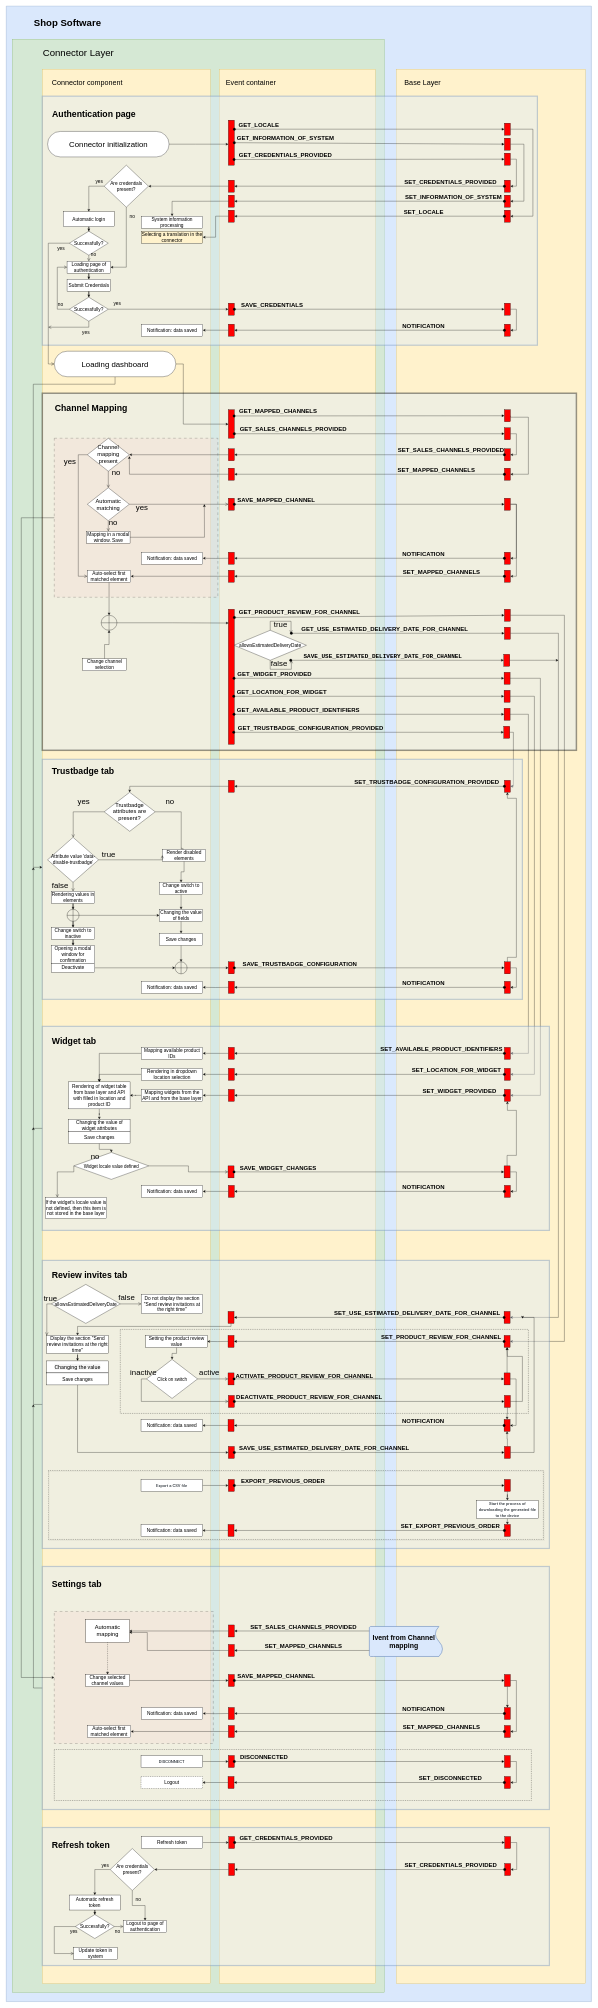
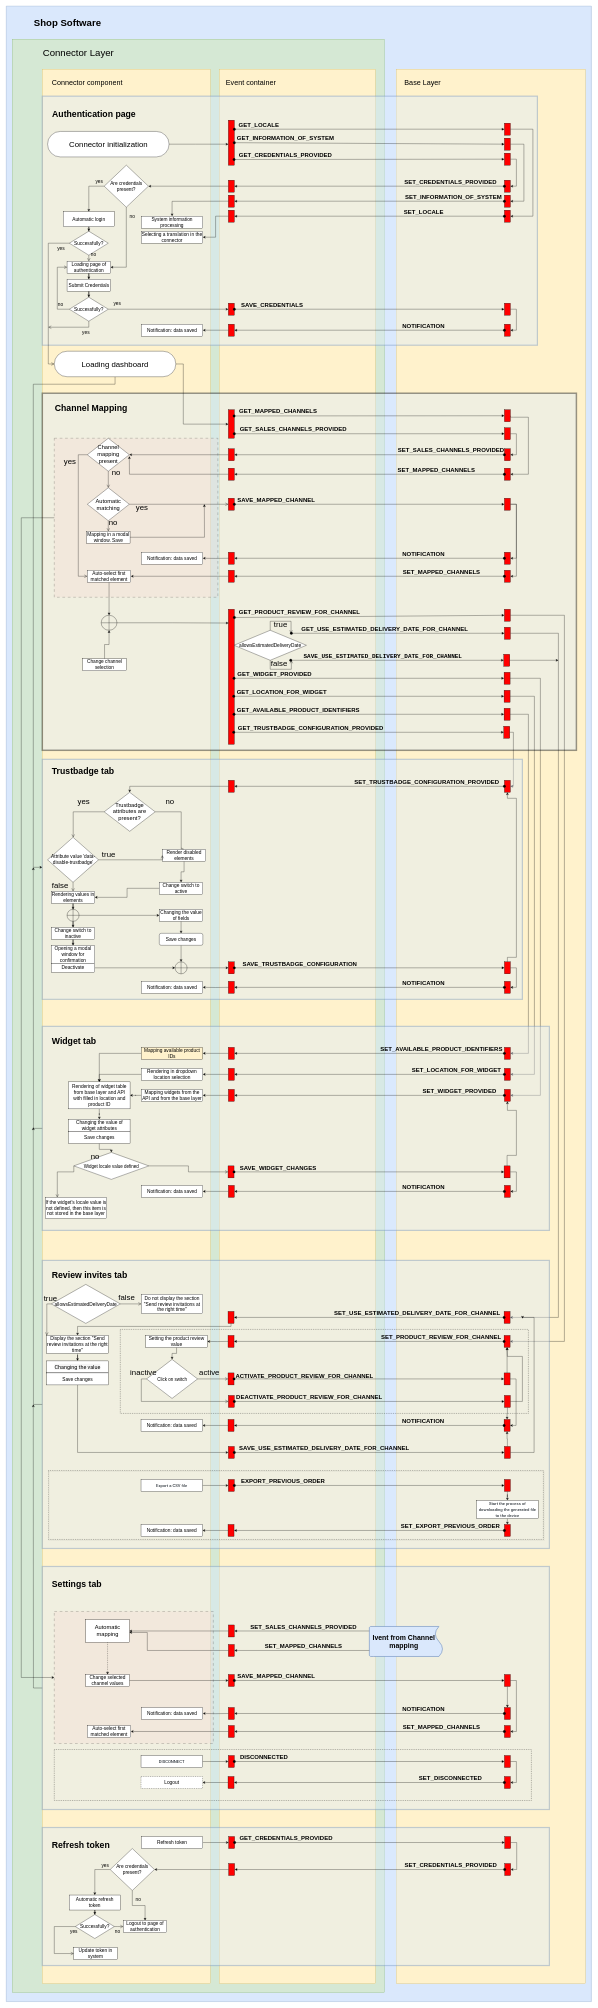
node "Selecting a translation in the connector": fillcolor #fff2cc -> #ffffff
edge "Change switch to active" -> "Changing the value of fields": now "Change switch to active" -> "Rendering values in elements"
node "Save сhanges": shape rectangle -> rounded rectangle
node "Mapping available product IDs": fillcolor #ffffff -> #fff2cc
